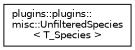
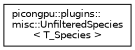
node "plugins::plugins:: misc::UnfilteredSpecies < T_Species >": label "plugins::plugins:: misc::UnfilteredSpecies < T_Species >" -> "picongpu::plugins:: misc::UnfilteredSpecies < T_Species >"
